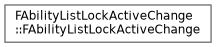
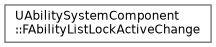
node "FAbilityListLockActiveChange ::FAbilityListLockActiveChange": label "FAbilityListLockActiveChange ::FAbilityListLockActiveChange" -> "UAbilitySystemComponent ::FAbilityListLockActiveChange"
